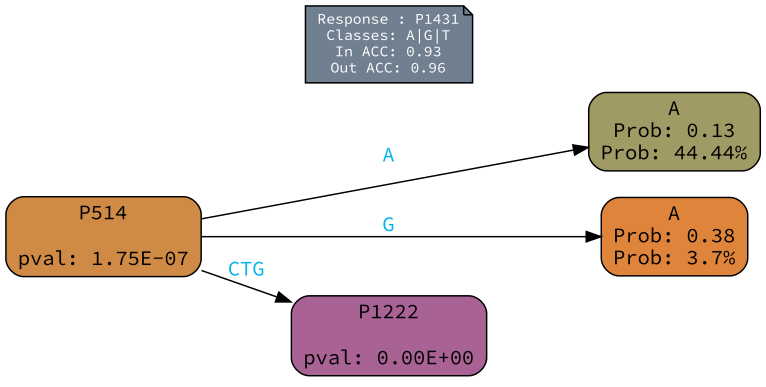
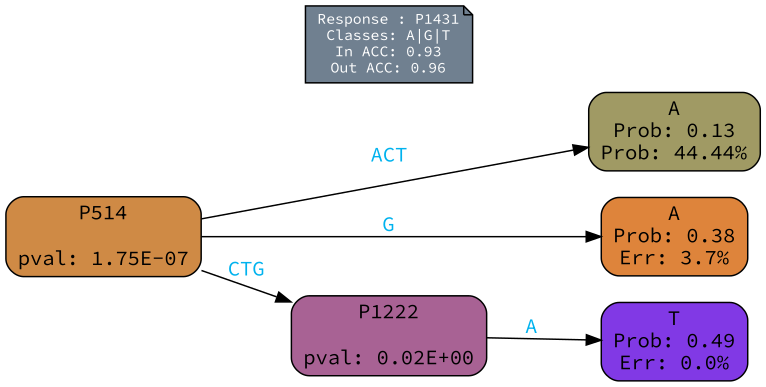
edge "P514 pval: 1.75E-07" -> "A Prob: 0.13 Prob: 44.44%": label "A" -> "ACT"
node "A Prob: 0.38 Prob: 3.7%": label "A Prob: 0.38 Prob: 3.7%" -> "A Prob: 0.38 Err: 3.7%"
node "P1222 pval: 0.00E+00": label "P1222 pval: 0.00E+00" -> "P1222 pval: 0.02E+00"
node "T Prob: 0.49 Err: 0.0%": added
